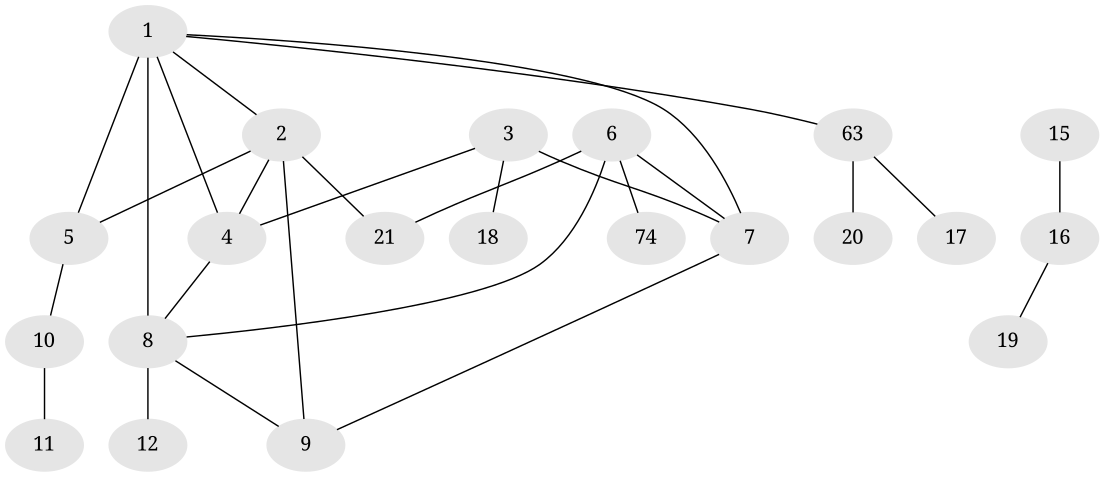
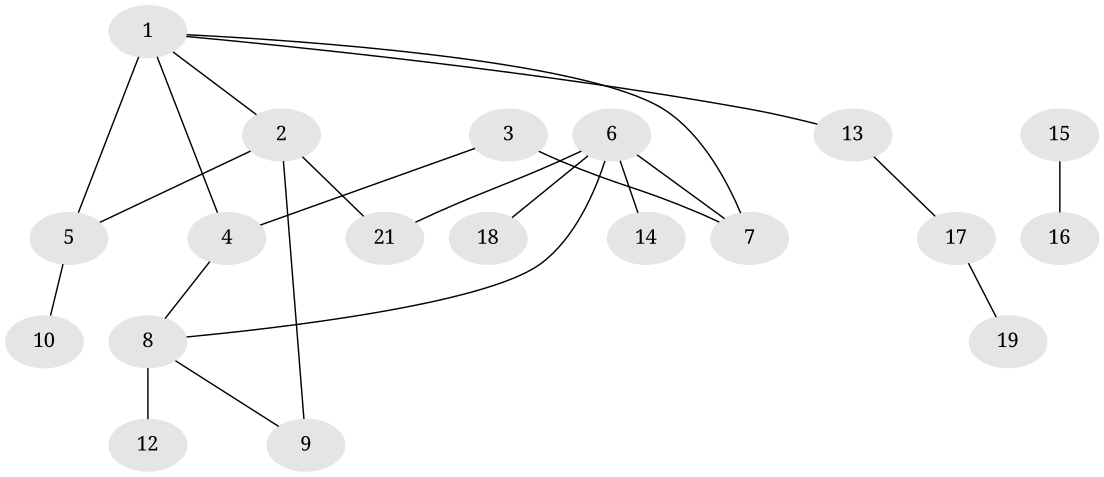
node "63": label "63" -> "13"
edge "3" -- "18": now "6" -- "18"
edge "1" -- "8": removed
edge "2" -- "4": removed
node "74": label "74" -> "14"
node "20": removed
edge "16" -- "19": now "17" -- "19"
edge "7" -- "9": removed
node "11": removed
